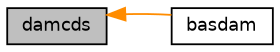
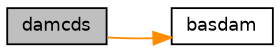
edge "basdam" -> "damcds": reversed
